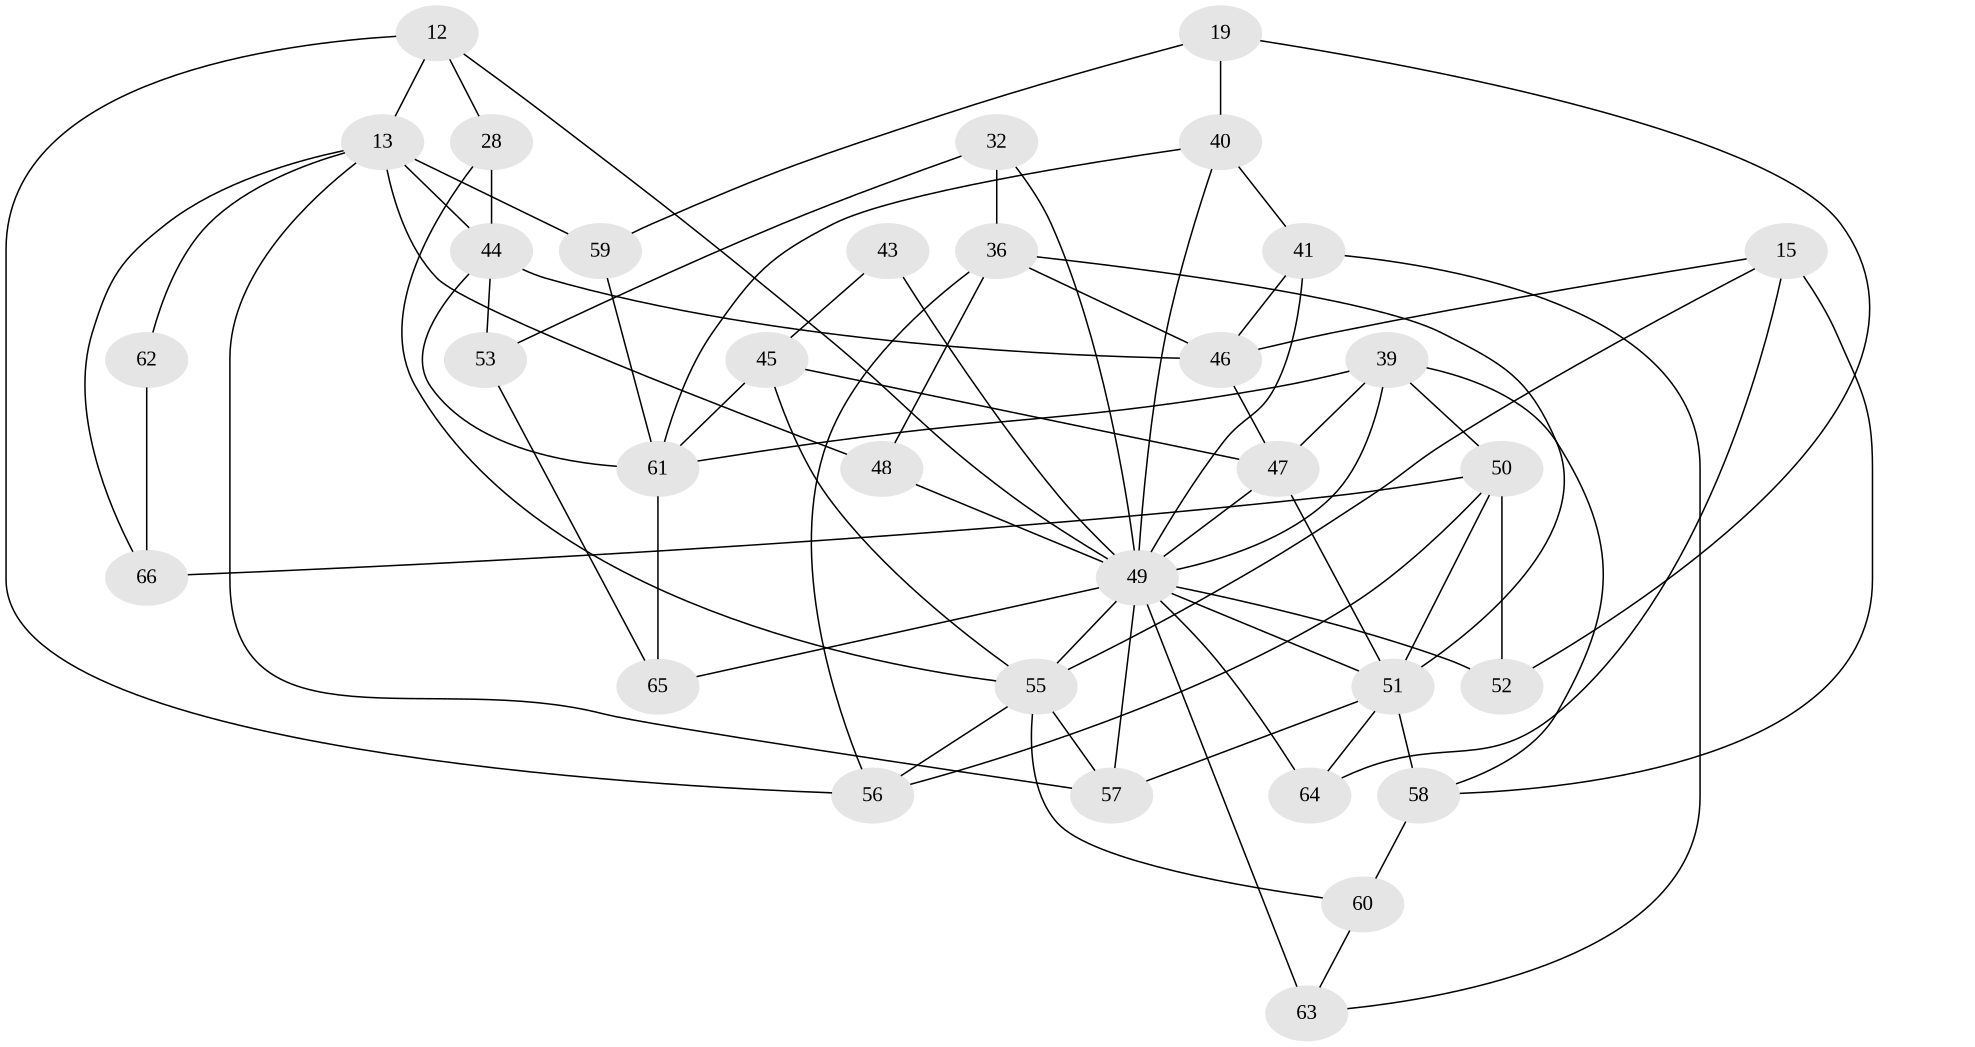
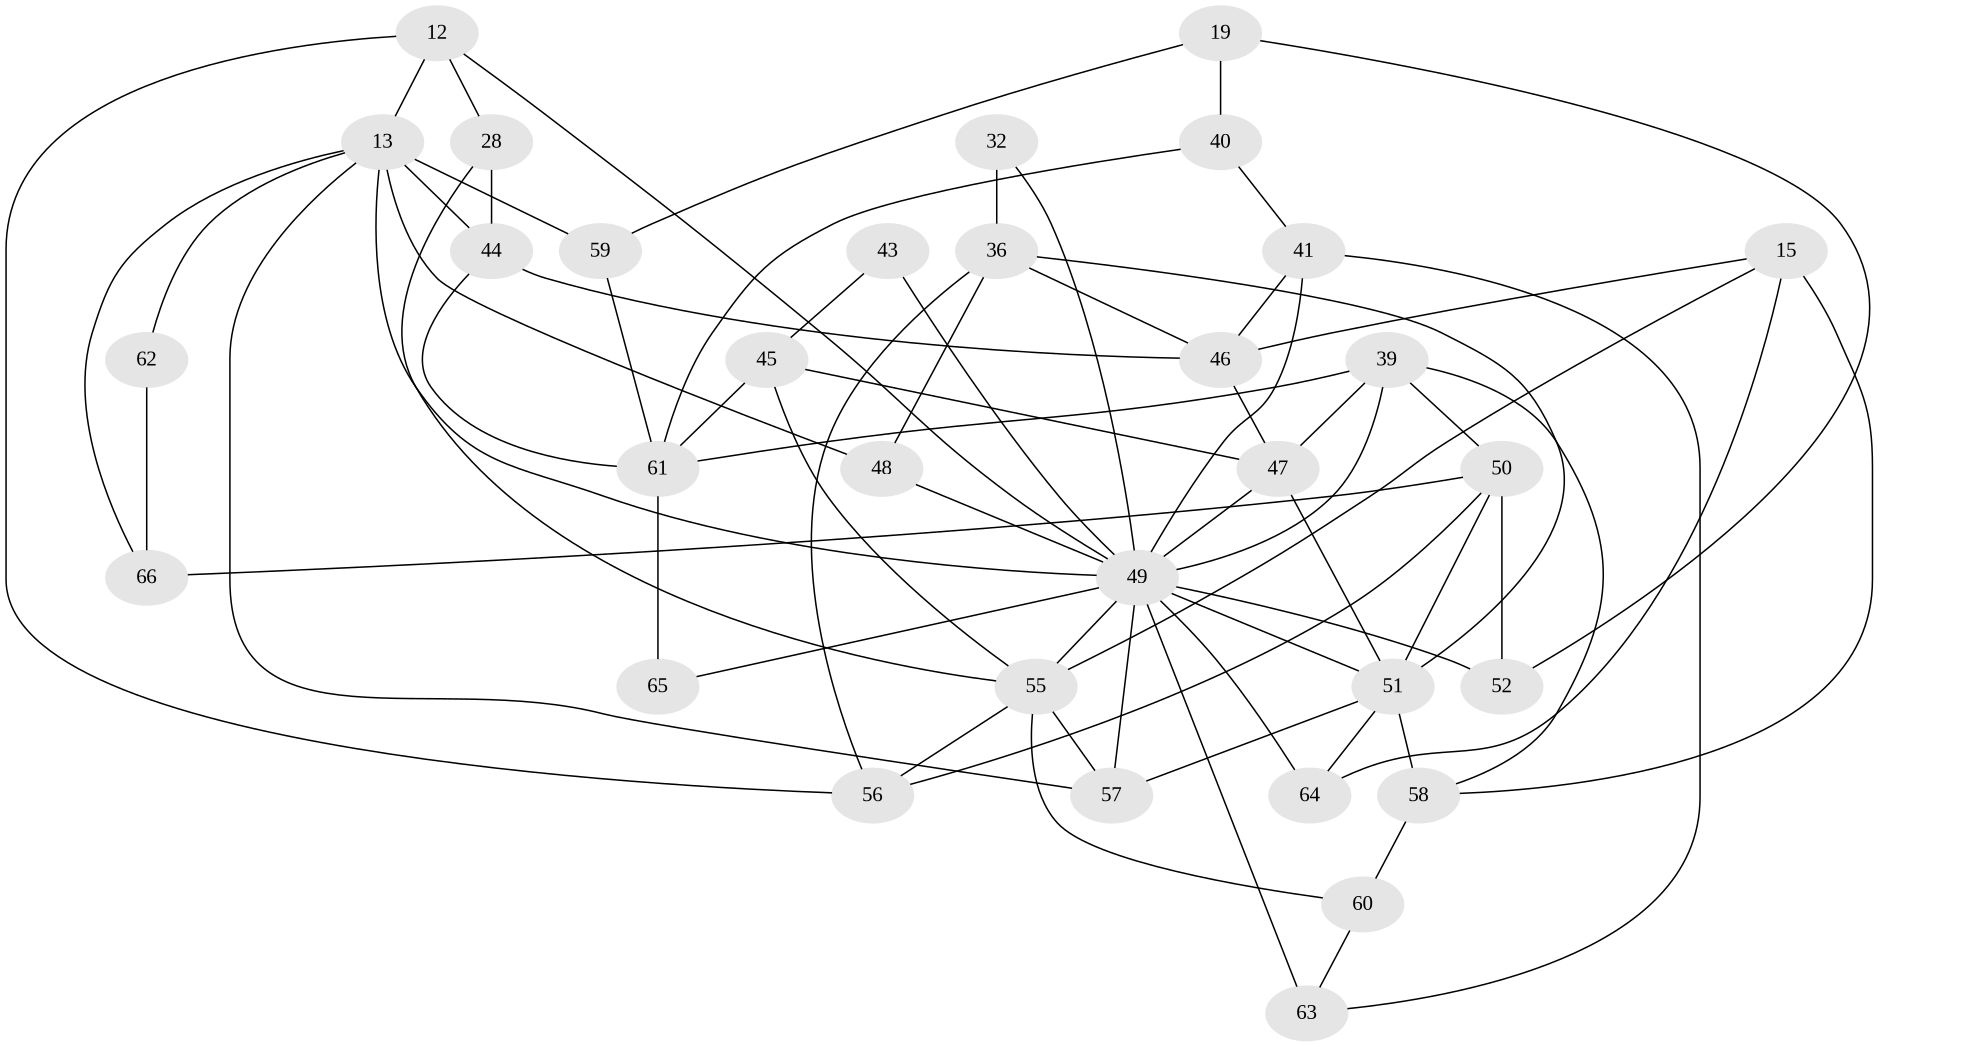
edge "40" -- "49": now "13" -- "49"
node "53": removed
